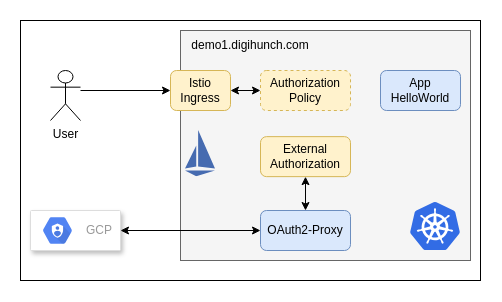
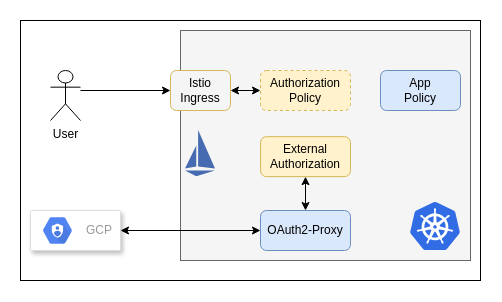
node "demo1.digihunch.com": removed
node "Istio Ingress": fillcolor #fff2cc -> #f5f5f5
node "App HelloWorld": label "App HelloWorld" -> "App Policy"
